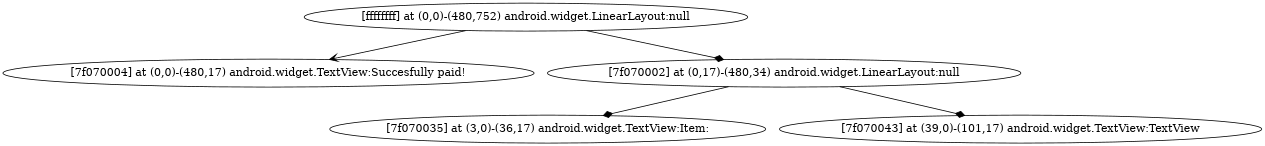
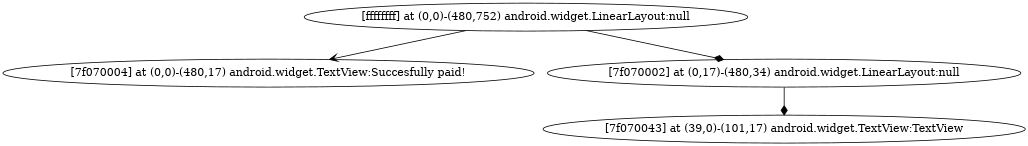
node "[7f070035] at (3,0)-(36,17) android.widget.TextView:Item:": removed
